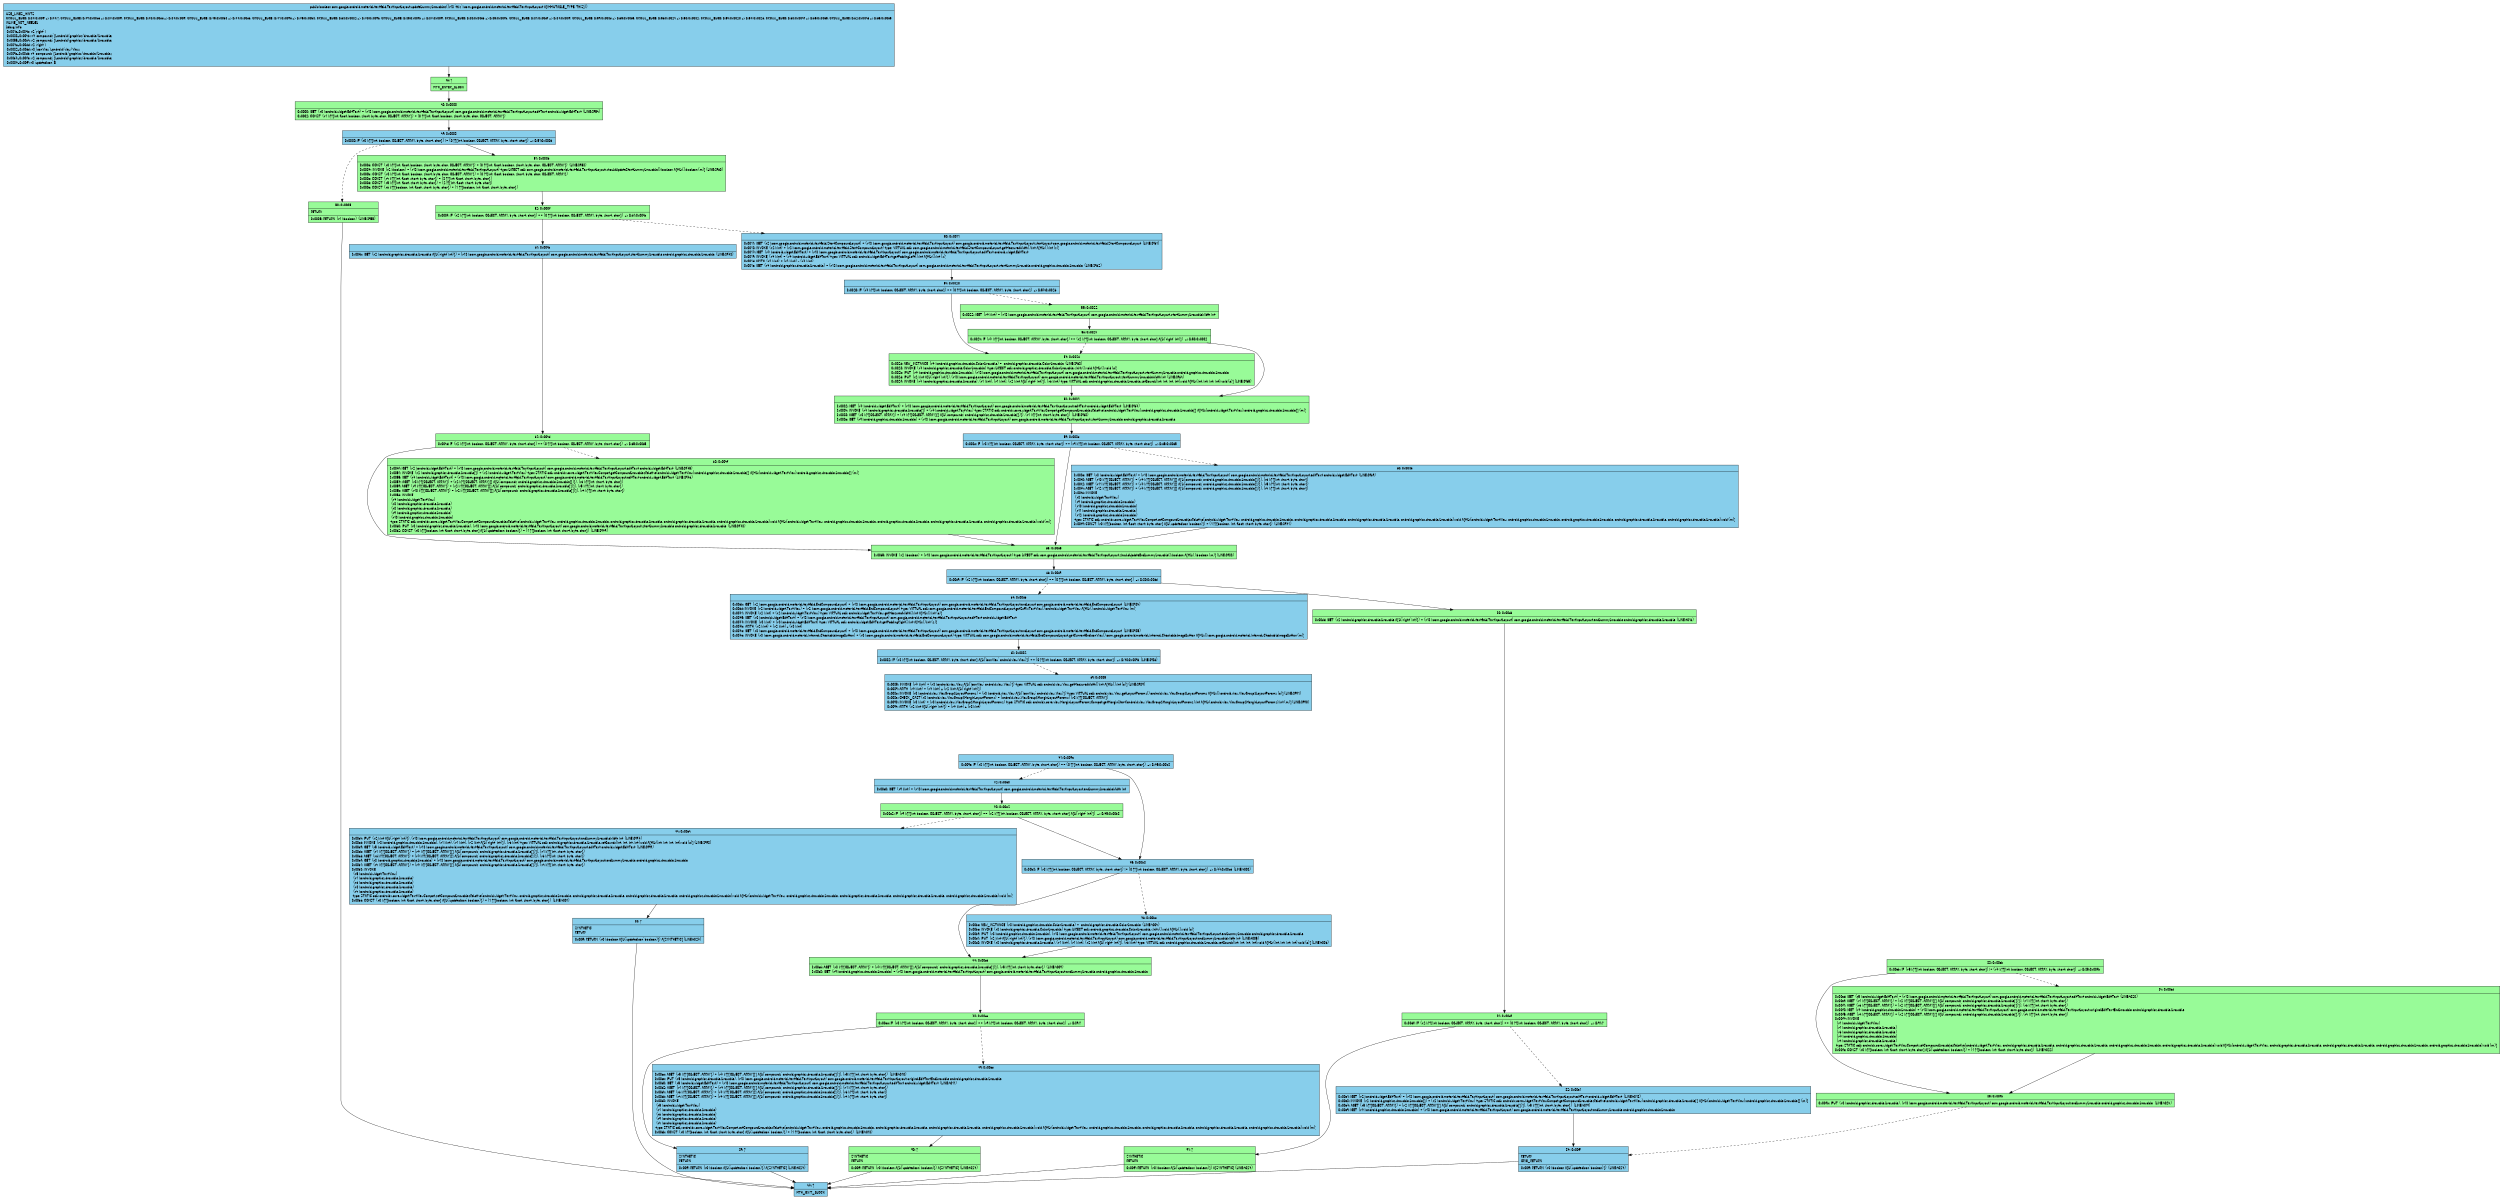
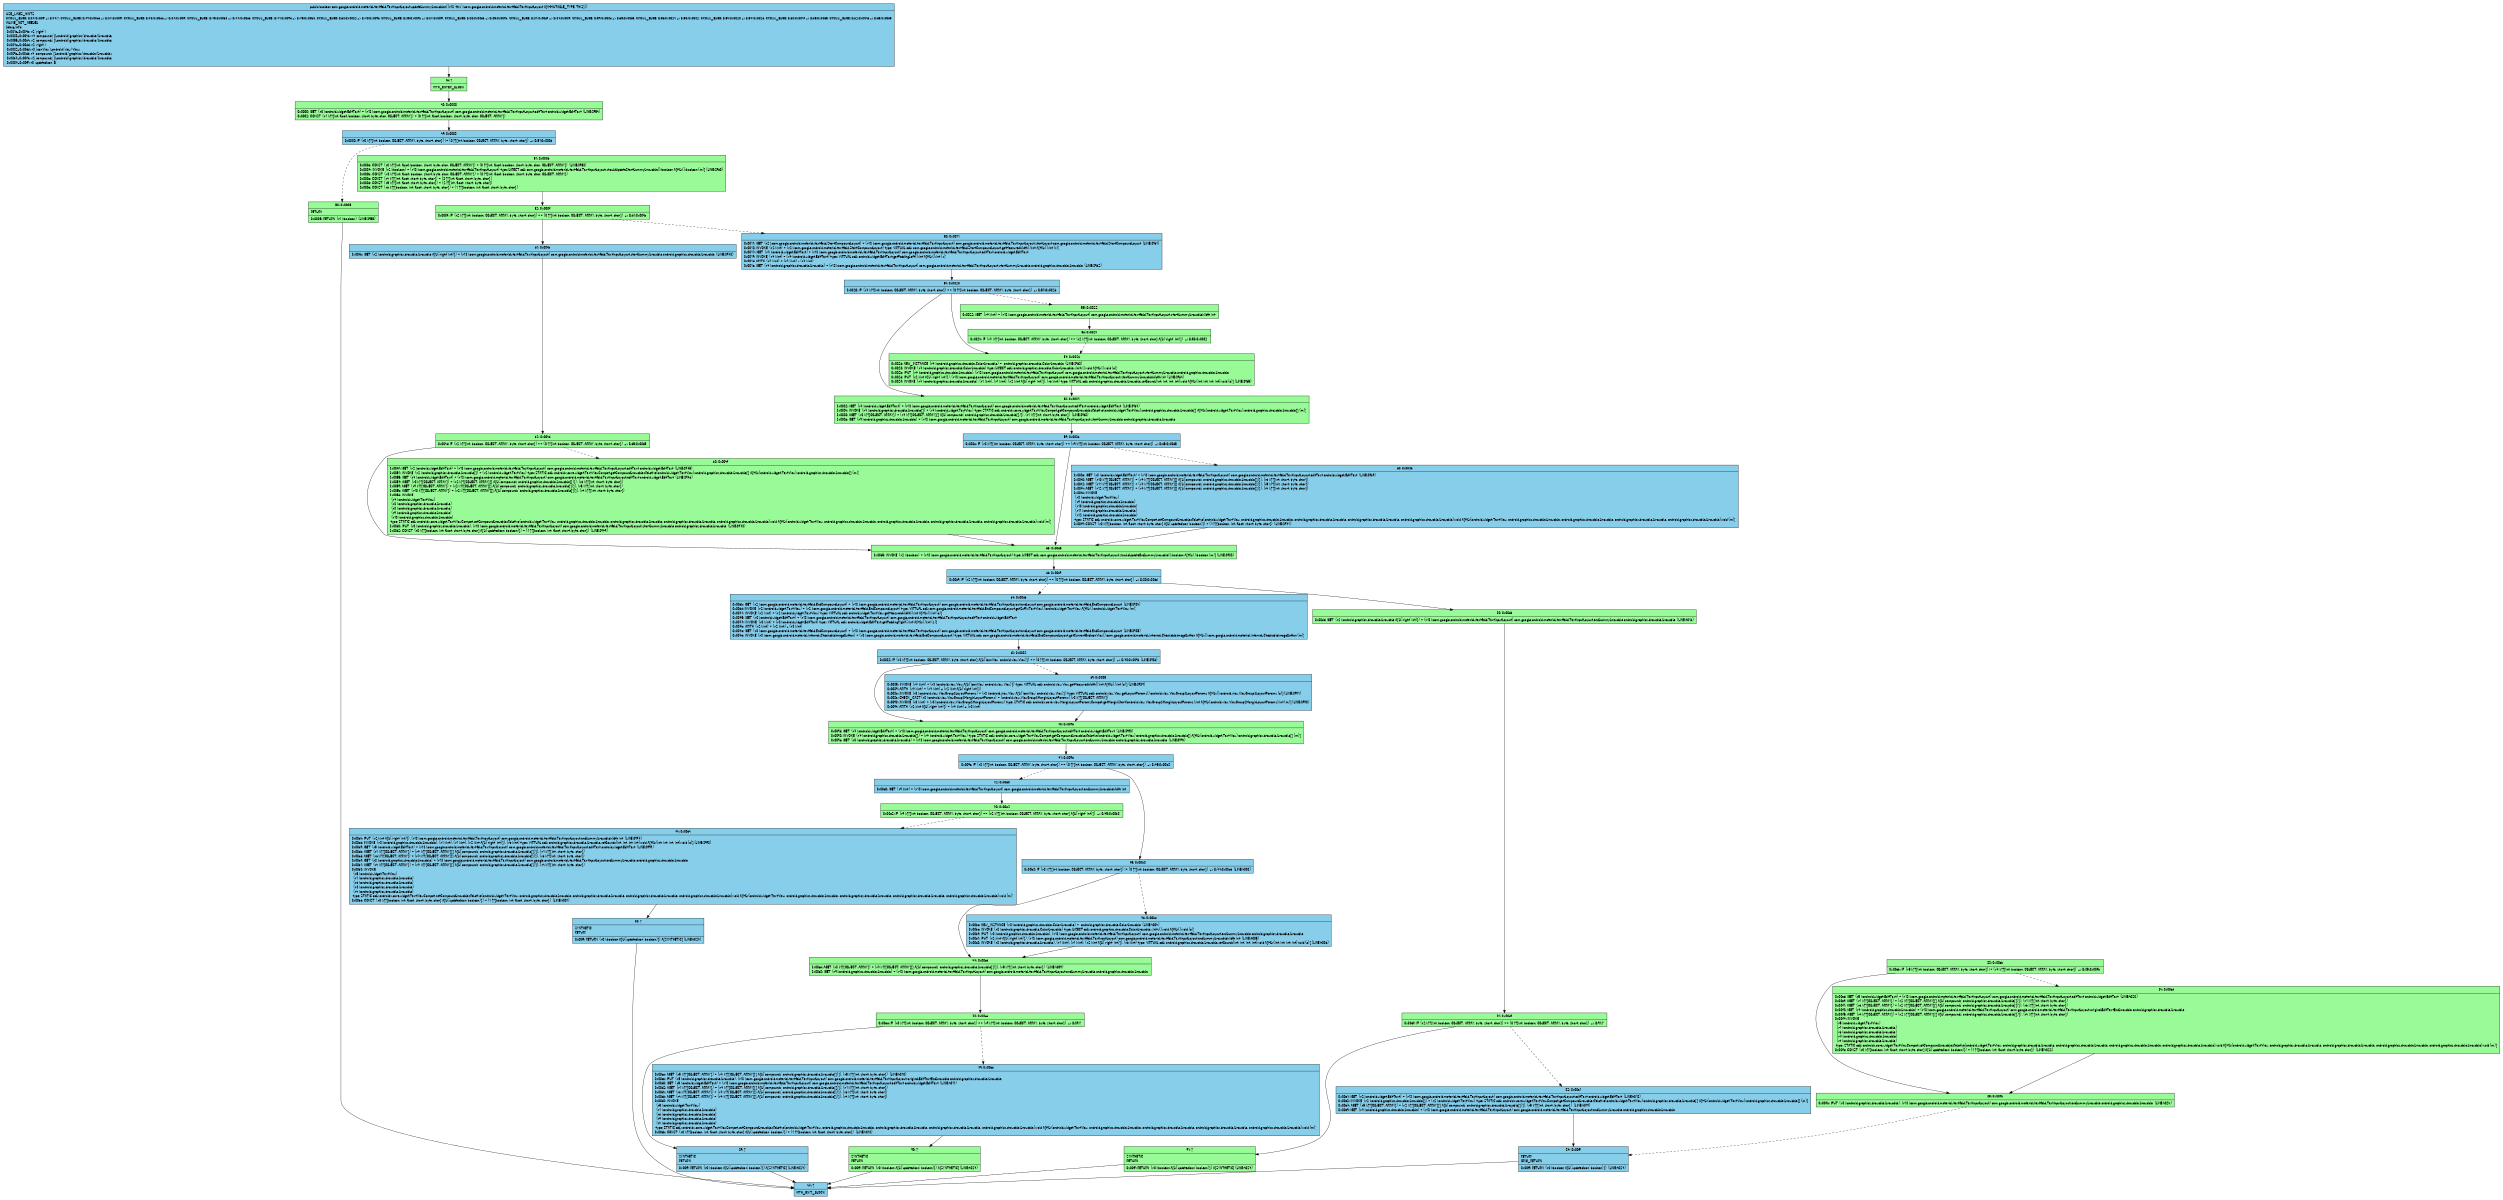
edge "49: 0x0003" -> "51: 0x0006": removed
edge "56: 0x0024" -> "58: 0x0032": now "54: 0x0020" -> "58: 0x0032"
node "70: 0x0096": added
edge "73: 0x00a2" -> "75: 0x00b8": removed
node "84: 0x00ed": text "(r1 I:android.widget.TextView)" -> "(r5 I:android.widget.TextView)"
